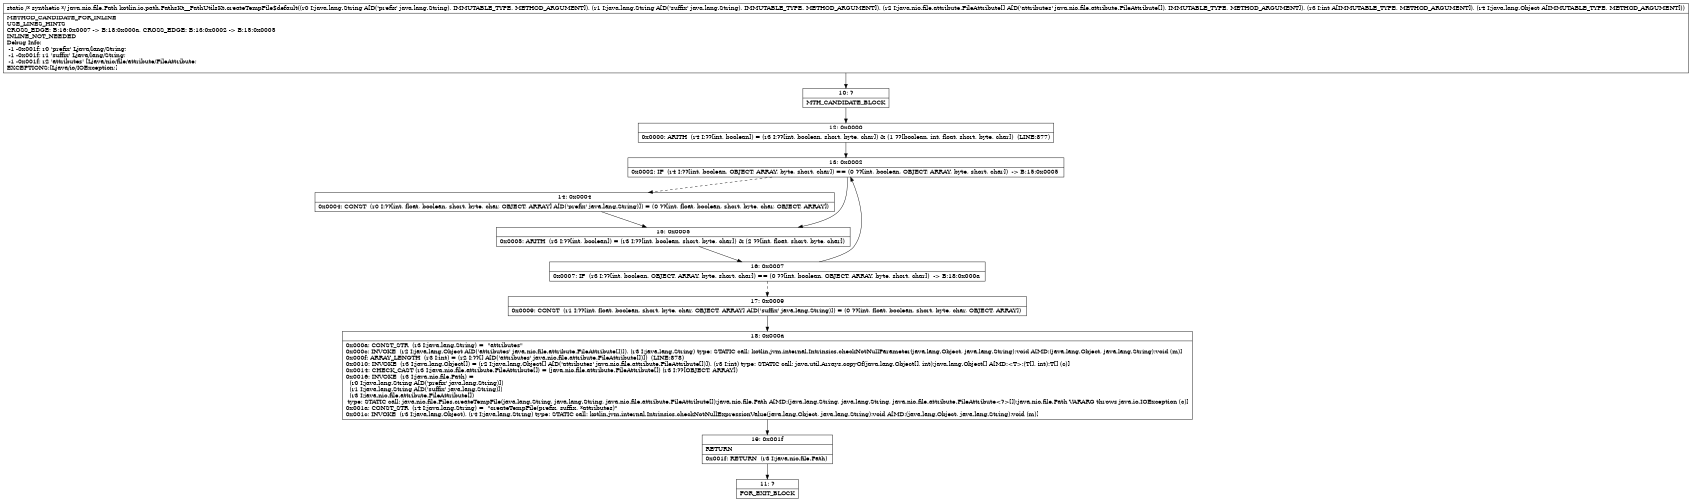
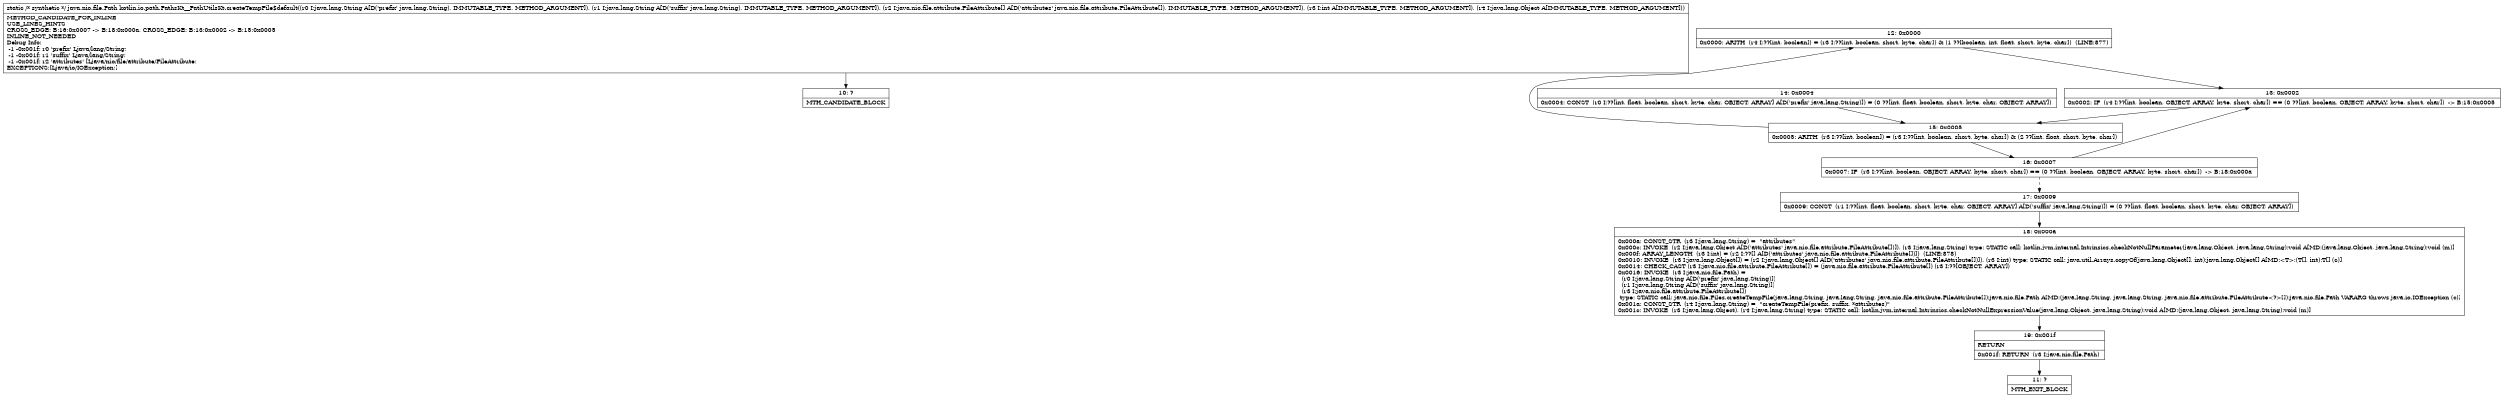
edge "10: ?" -> "12: 0x0000": now "15: 0x0005" -> "12: 0x0000"
edge "13: 0x0002" -> "14: 0x0004": removed
node "11: ?": text "FOR_EXIT_BLOCK" -> "MTH_EXIT_BLOCK"
